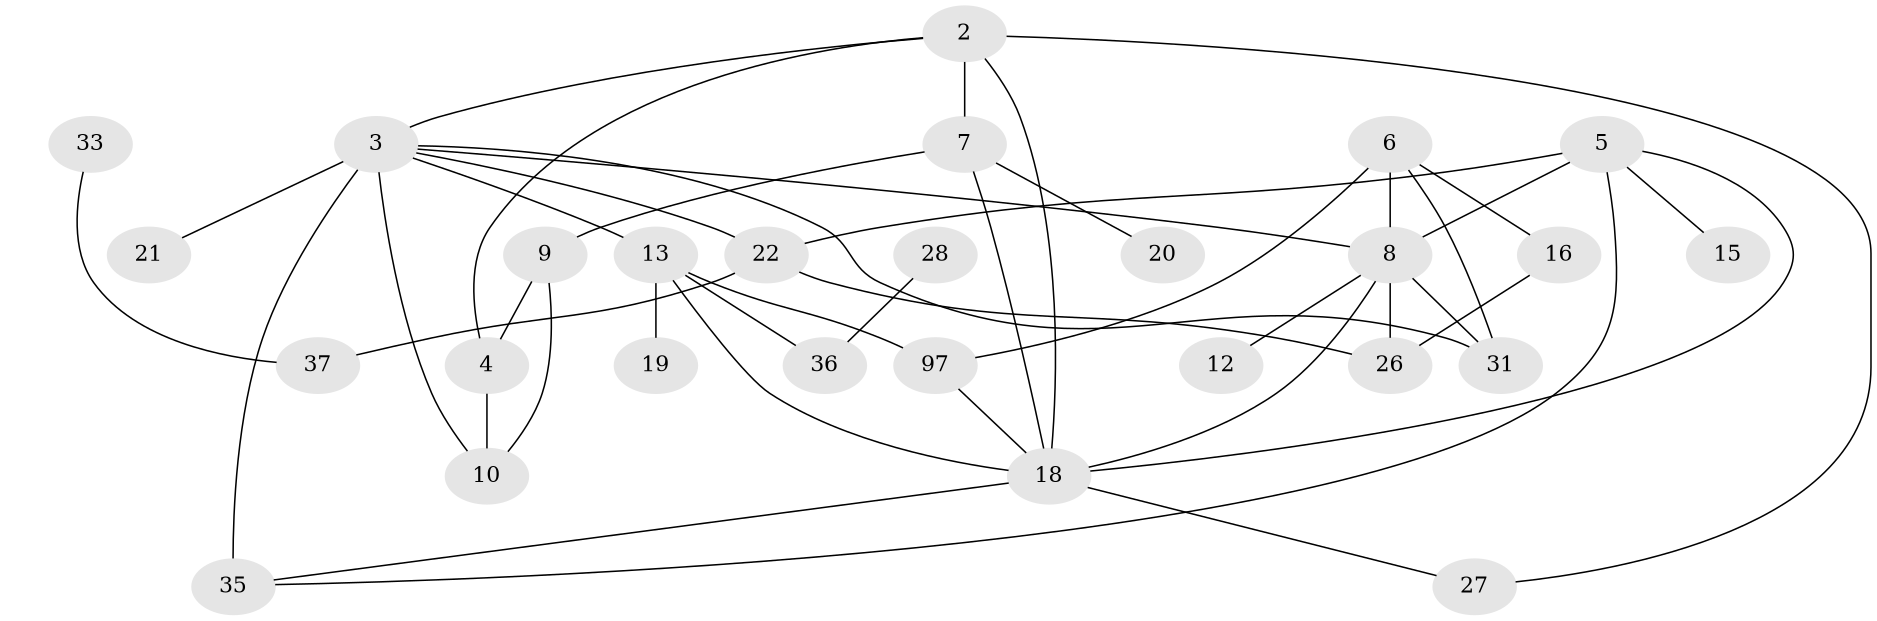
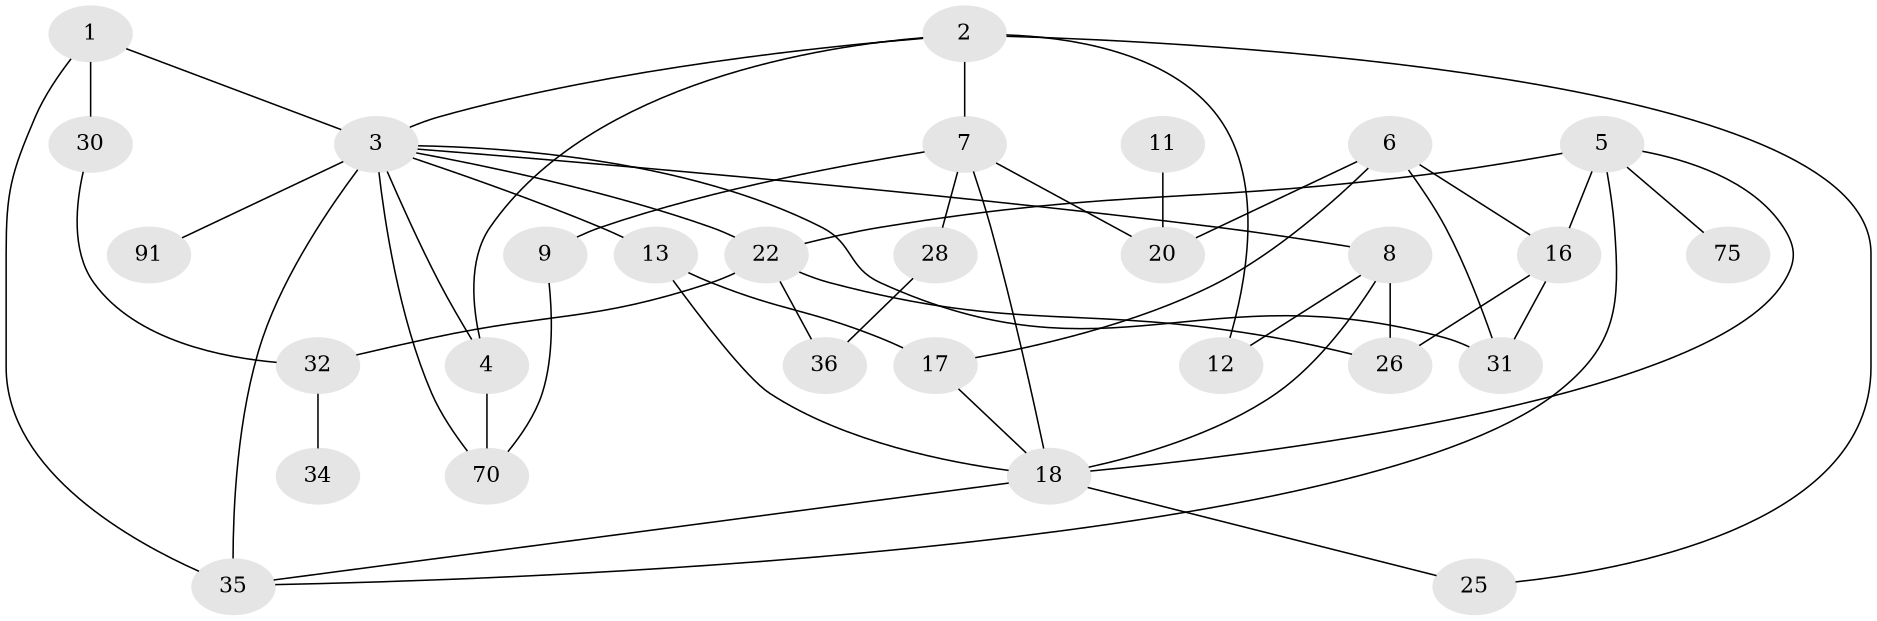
node "1": added
node "33": label "33" -> "30"
node "11": added
edge "6" -- "8": now "6" -- "20"
edge "5" -- "8": now "5" -- "16"
edge "7" -- "28": added
edge "2" -- "18": now "2" -- "12"
node "21": label "21" -> "91"
node "15": label "15" -> "75"
edge "9" -- "4": now "3" -- "4"
edge "13" -- "36": now "22" -- "36"
edge "8" -- "31": now "16" -- "31"
node "37": label "37" -> "32"
node "19": removed
node "97": label "97" -> "17"
node "34": added
node "10": label "10" -> "70"
node "27": label "27" -> "25"
